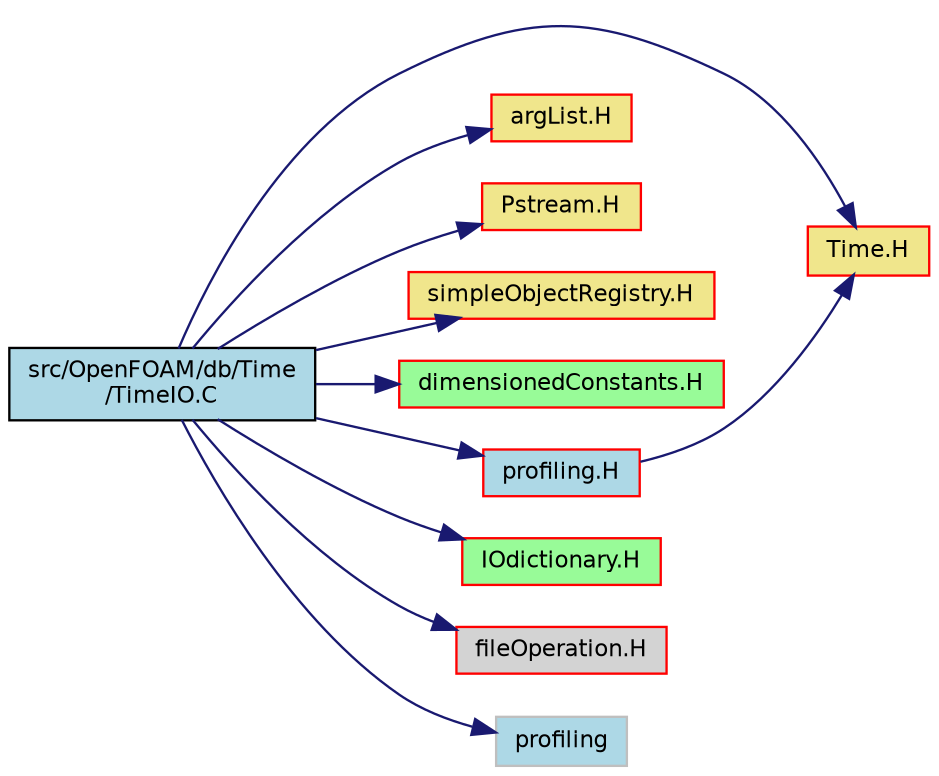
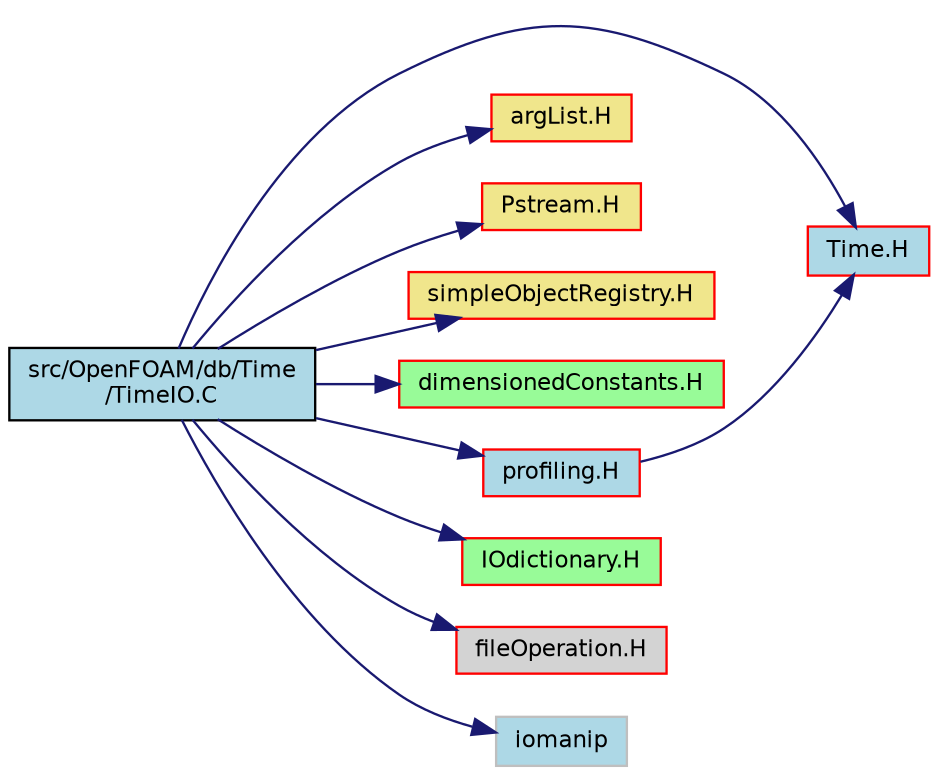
node "Time.H": fillcolor khaki -> lightblue
node "profiling": label "profiling" -> "iomanip"
